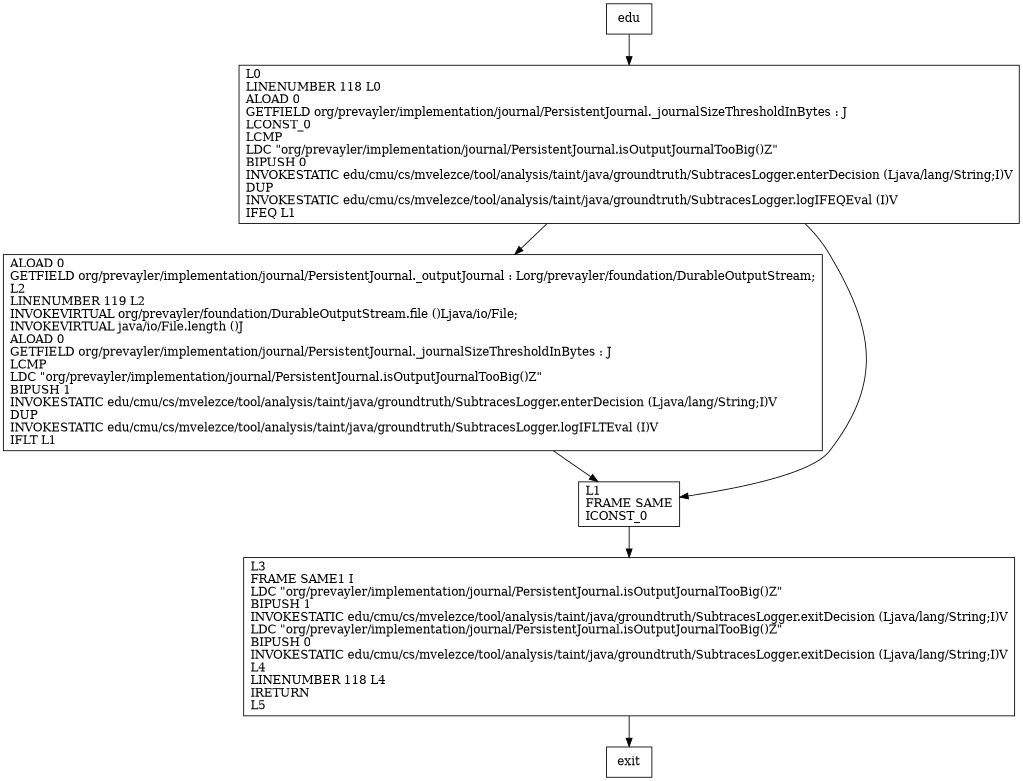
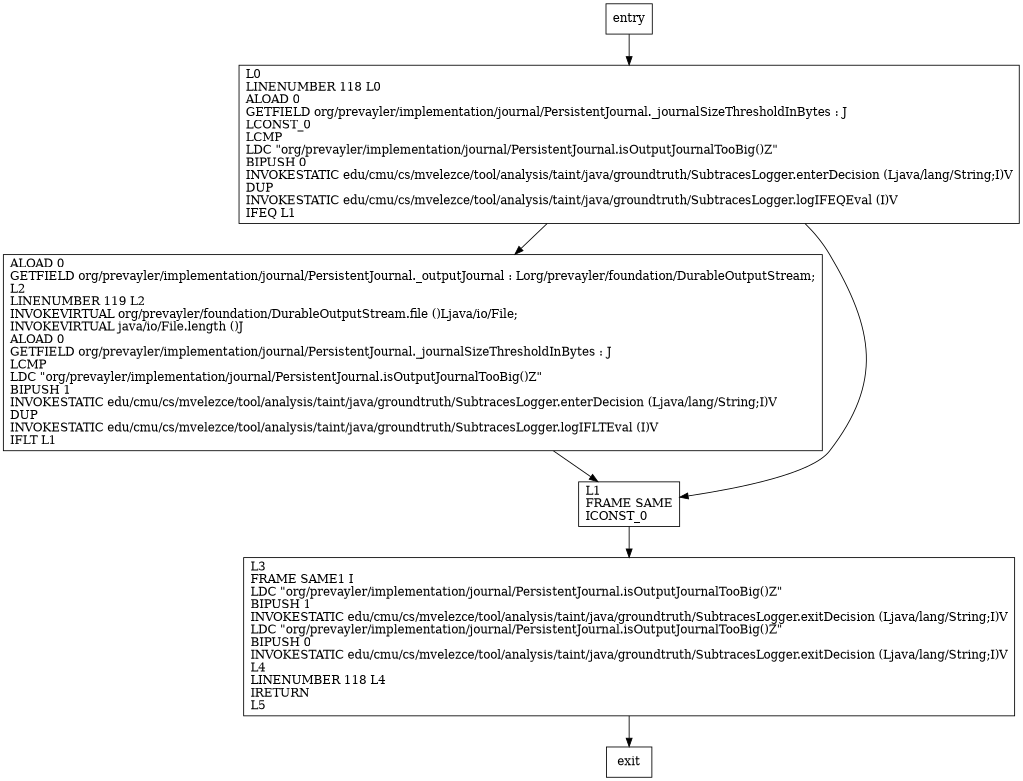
node "edu": label "edu" -> "entry"
